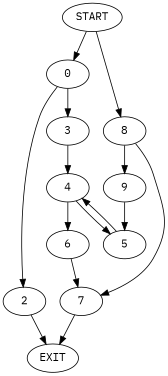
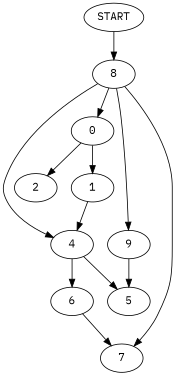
edge "START" -> "0": now "8" -> "0"
node "3": label "3" -> "1"
edge "5" -> "4": now "8" -> "4"
node "EXIT": removed
